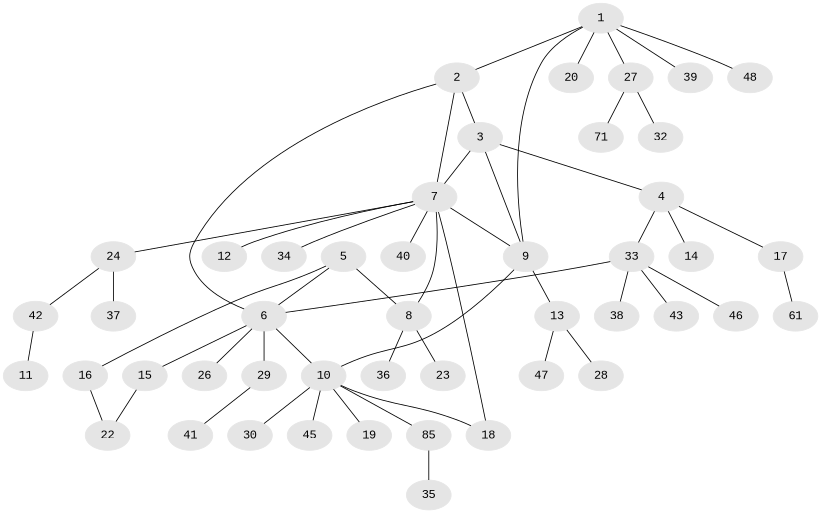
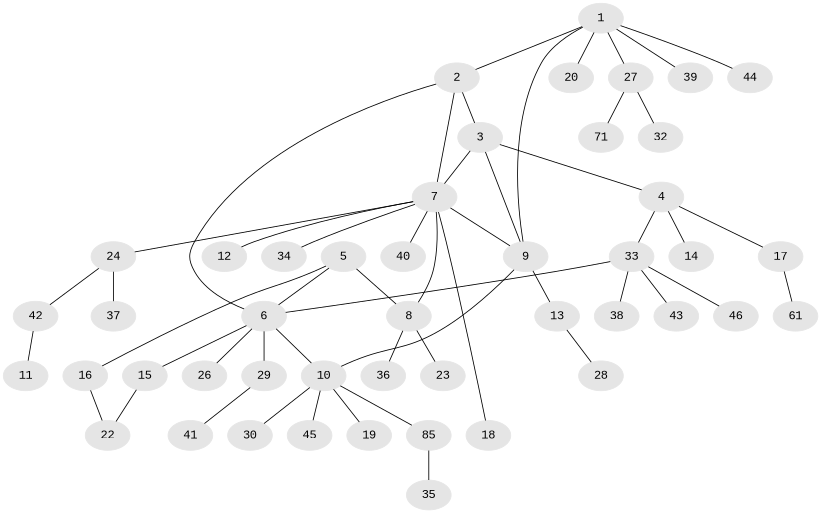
node "48": label "48" -> "44"
node "47": removed
edge "10" -- "18": removed
